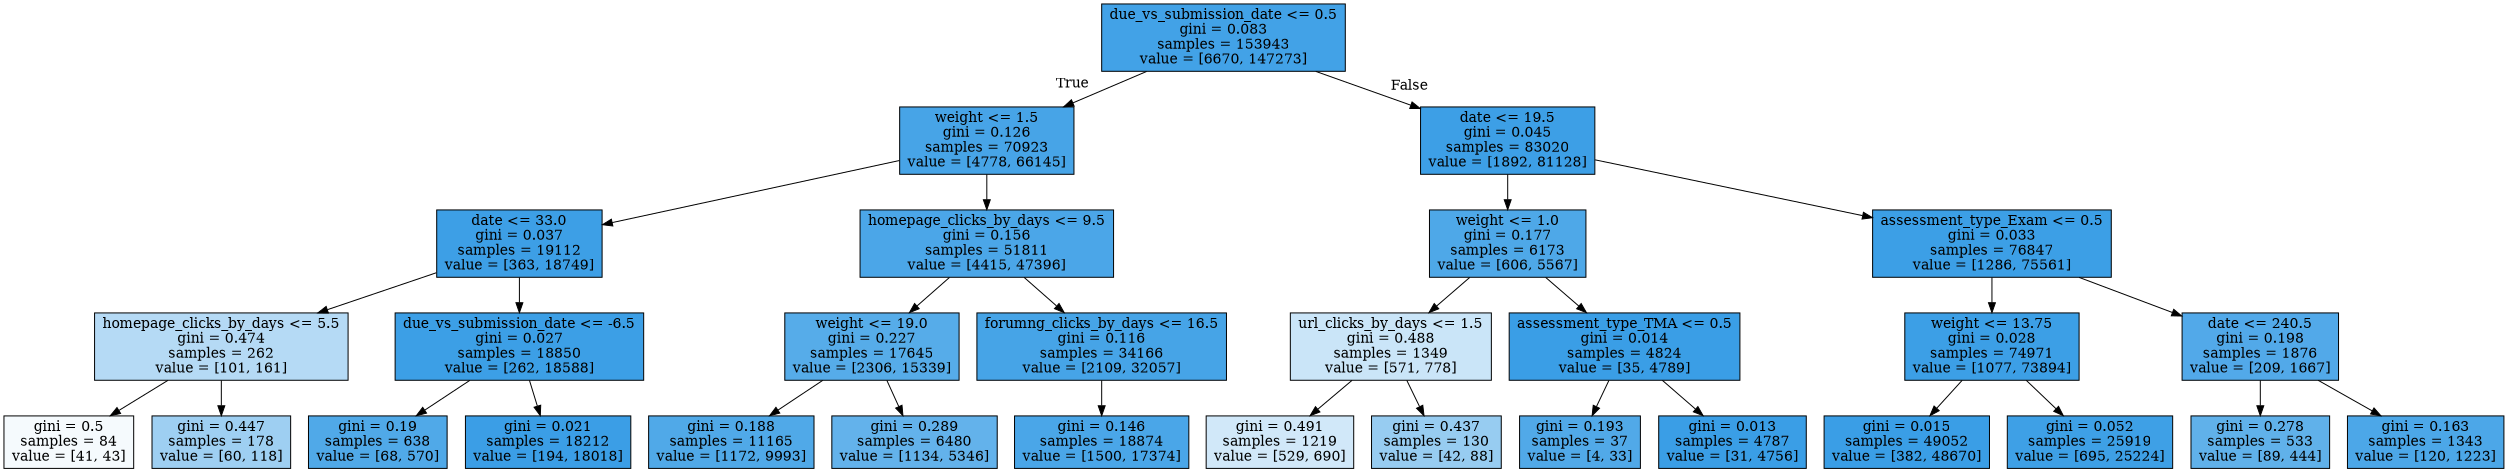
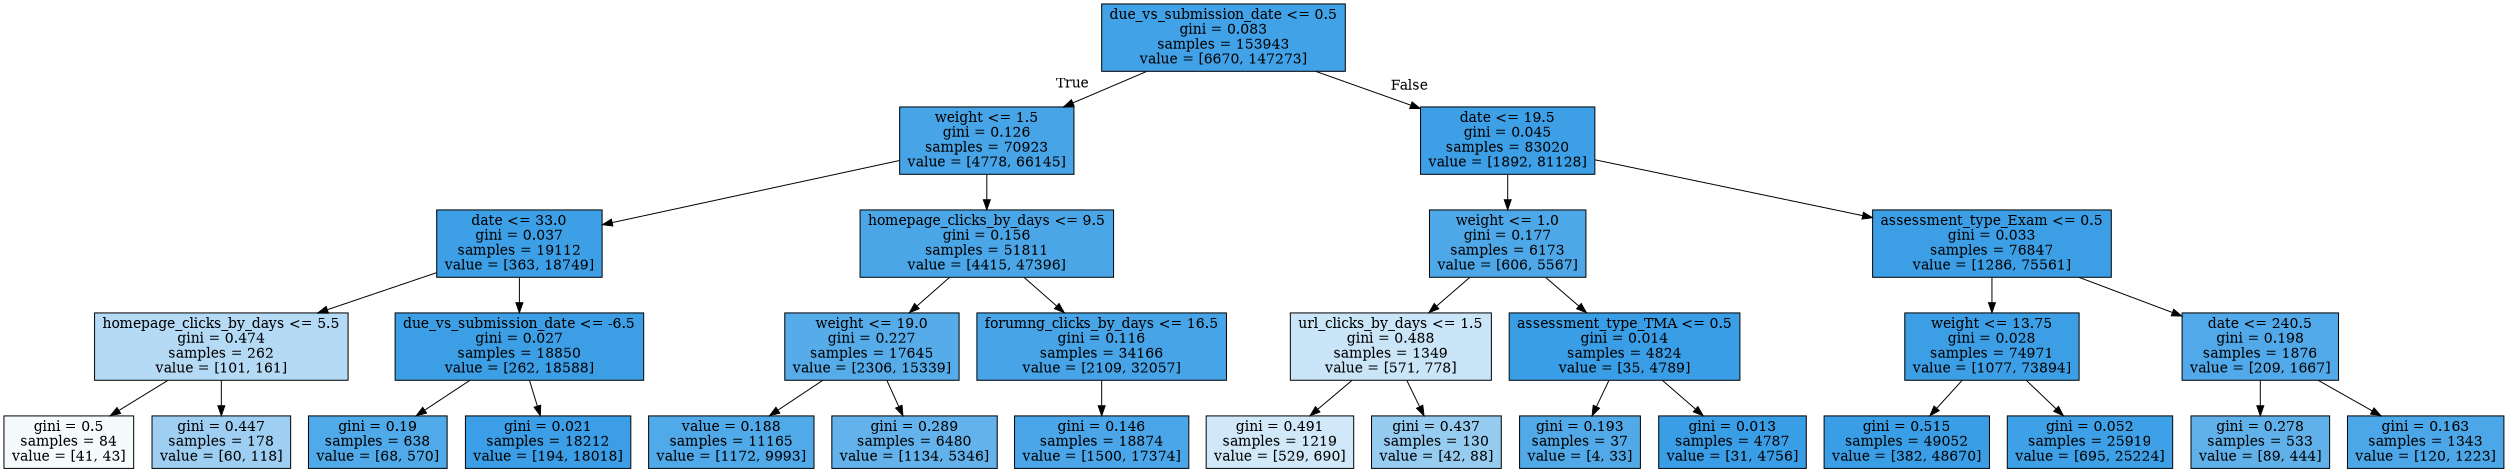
node "gini = 0.188 samples = 11165 value = [1172, 9993]": label "gini = 0.188 samples = 11165 value = [1172, 9993]" -> "value = 0.188 samples = 11165 value = [1172, 9993]"
node "gini = 0.015 samples = 49052 value = [382, 48670]": label "gini = 0.015 samples = 49052 value = [382, 48670]" -> "gini = 0.515 samples = 49052 value = [382, 48670]"
